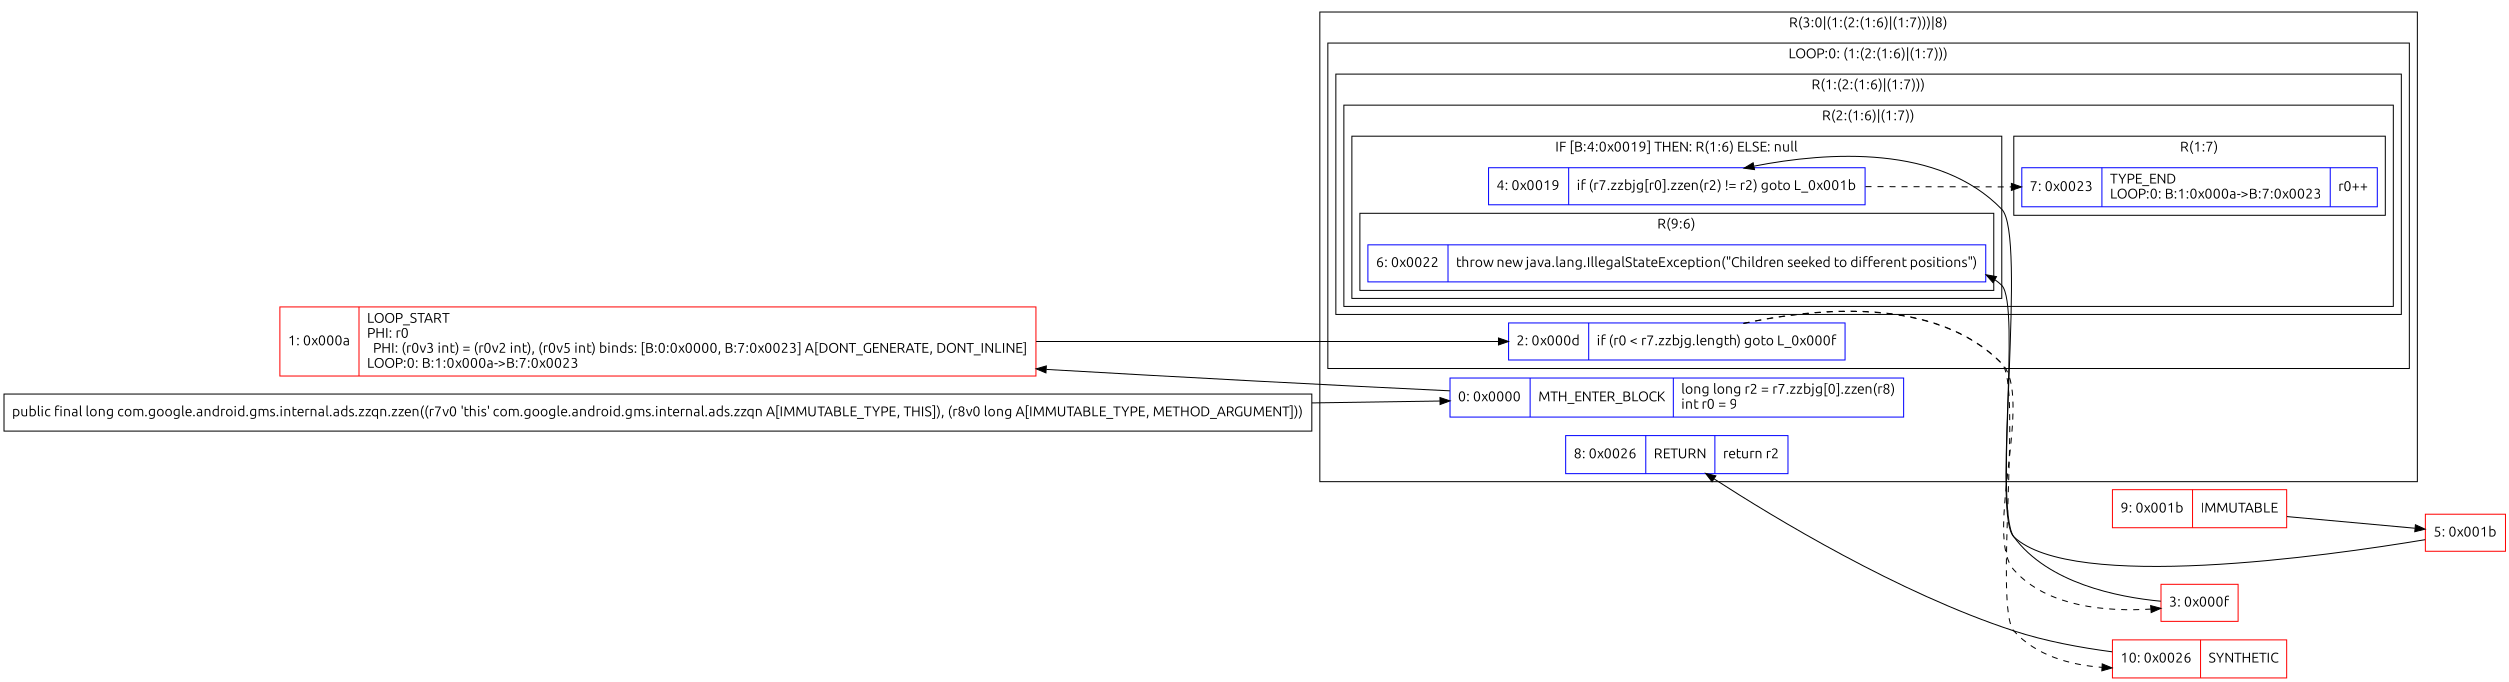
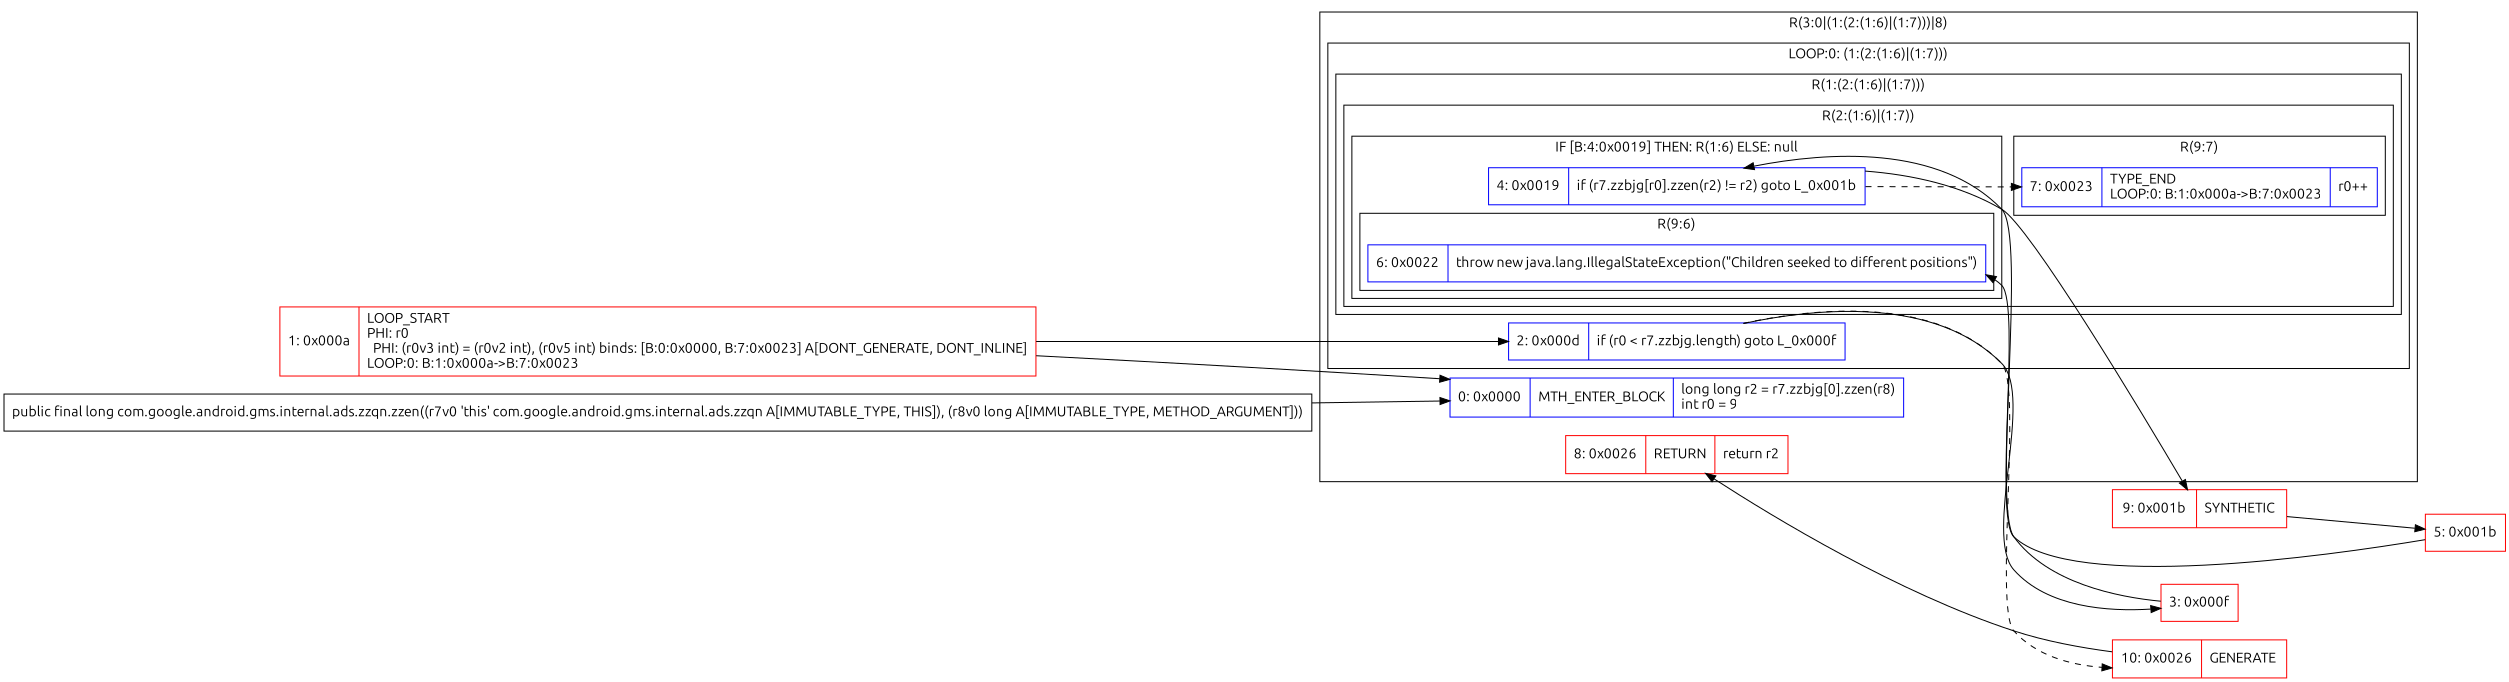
cluster "R(1:7)": label "R(1:7)" -> "R(9:7)"
edge "4: 0x0019" -> "9: 0x001b": added
edge "0: 0x0000" -> "1: 0x000a": reversed
edge "2: 0x000d" -> "3: 0x000f": style dashed -> solid
node "8: 0x0026": color blue -> red
node "9: 0x001b": text "IMMUTABLE" -> "SYNTHETIC"
node "10: 0x0026": text "SYNTHETIC" -> "GENERATE"
